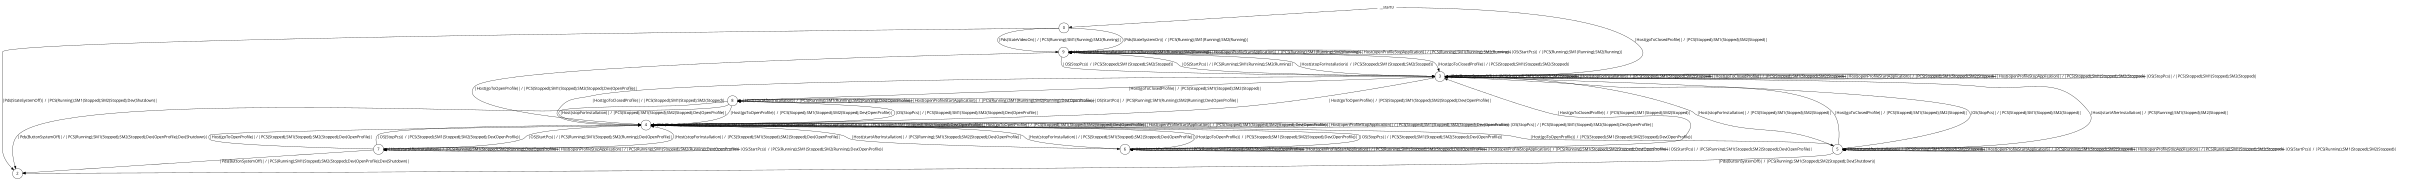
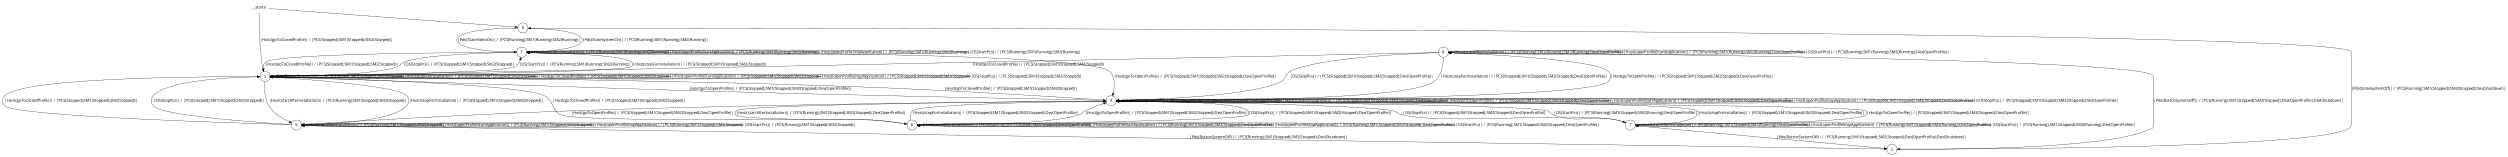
edge "0" -> "2": reversed
node "9": label "9" -> "1"
edge "3" -> "8": reversed
